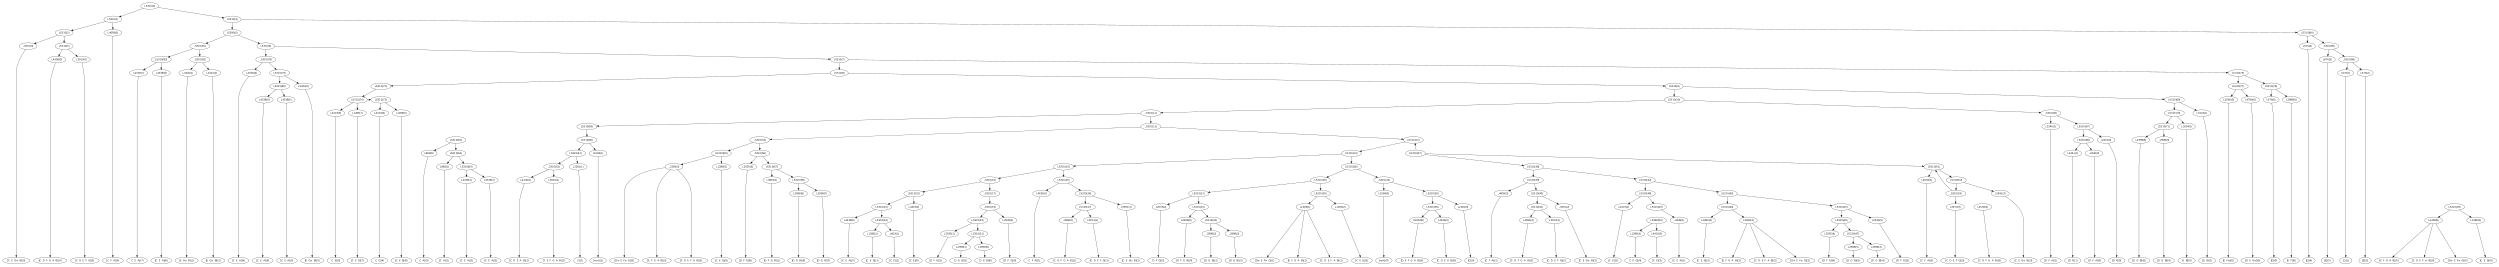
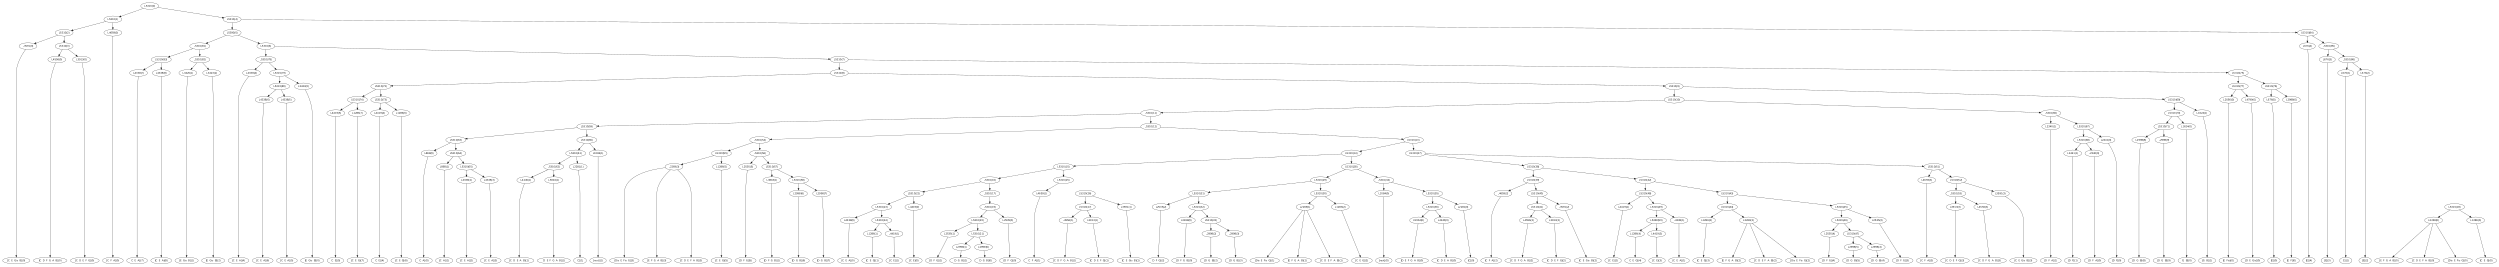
edge "L5310(74)" -> "L5310(73)": now "L5310(72)" -> "L5310(73)"
edge "L5310(59)" -> "L5310(63)": added
edge "L5310(37)" -> "L5310(13)": reversed
edge "L5310(53)" -> "L5310(51)": now "L5310(53)" -> "L4556(3)"
edge "L5310(25)" -> "L5310(26)": removed
edge "L5310(49)" -> "L5360(50)": added
